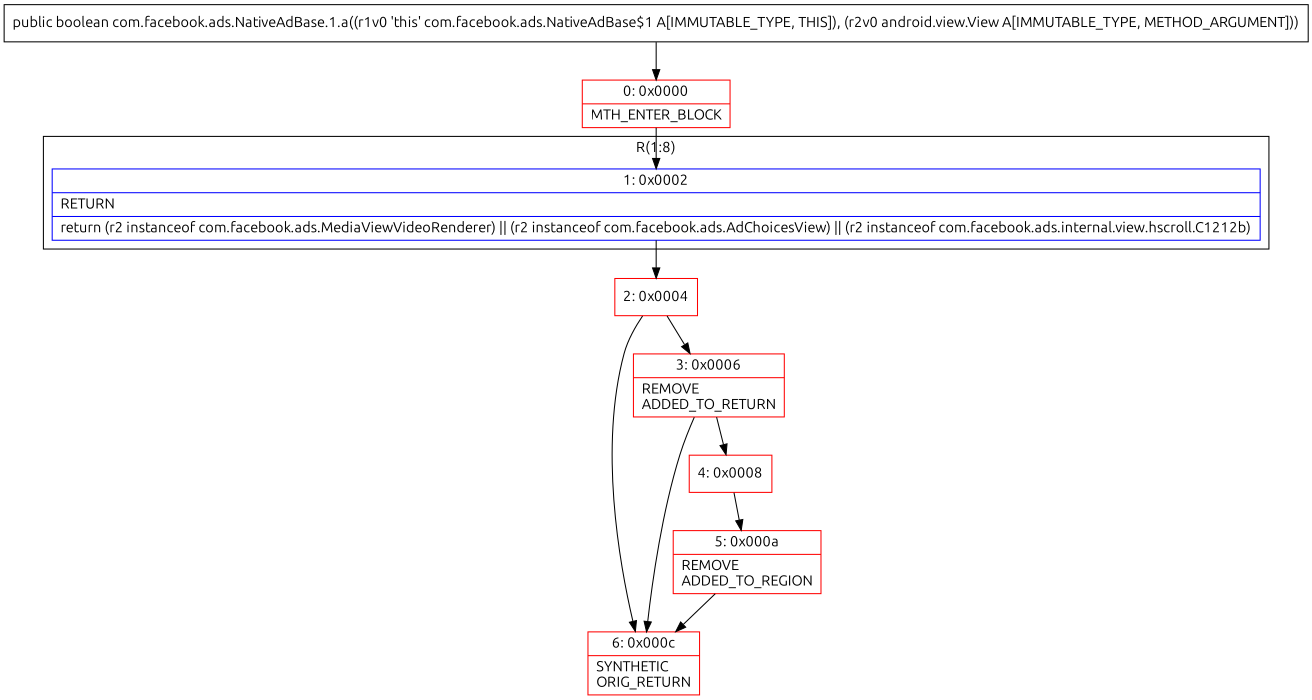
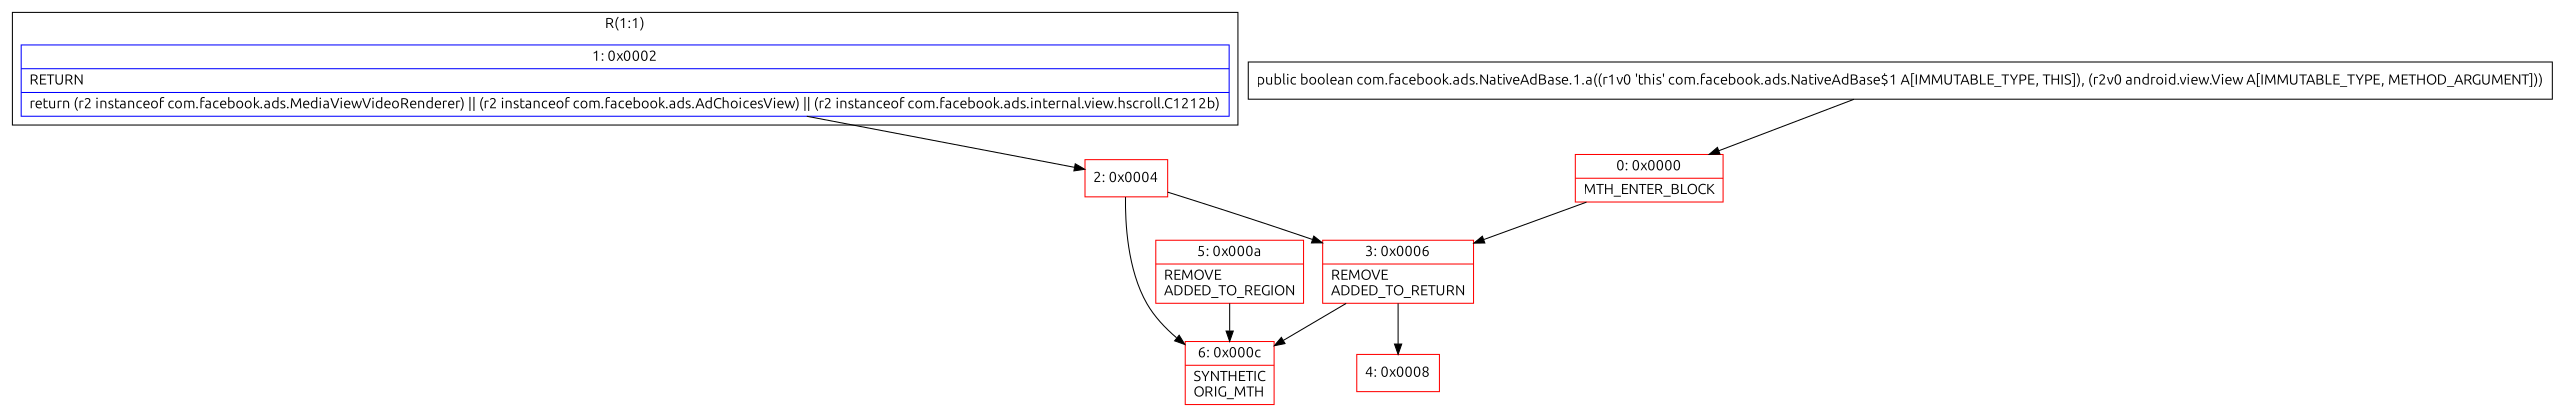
edge "0: 0x0000" -> "1: 0x0002": now "0: 0x0000" -> "3: 0x0006"
cluster "R(1:8)": label "R(1:8)" -> "R(1:1)"
edge "4: 0x0008" -> "5: 0x000a": removed
node "6: 0x000c": text "ORIG_RETURN" -> "ORIG_MTH"
